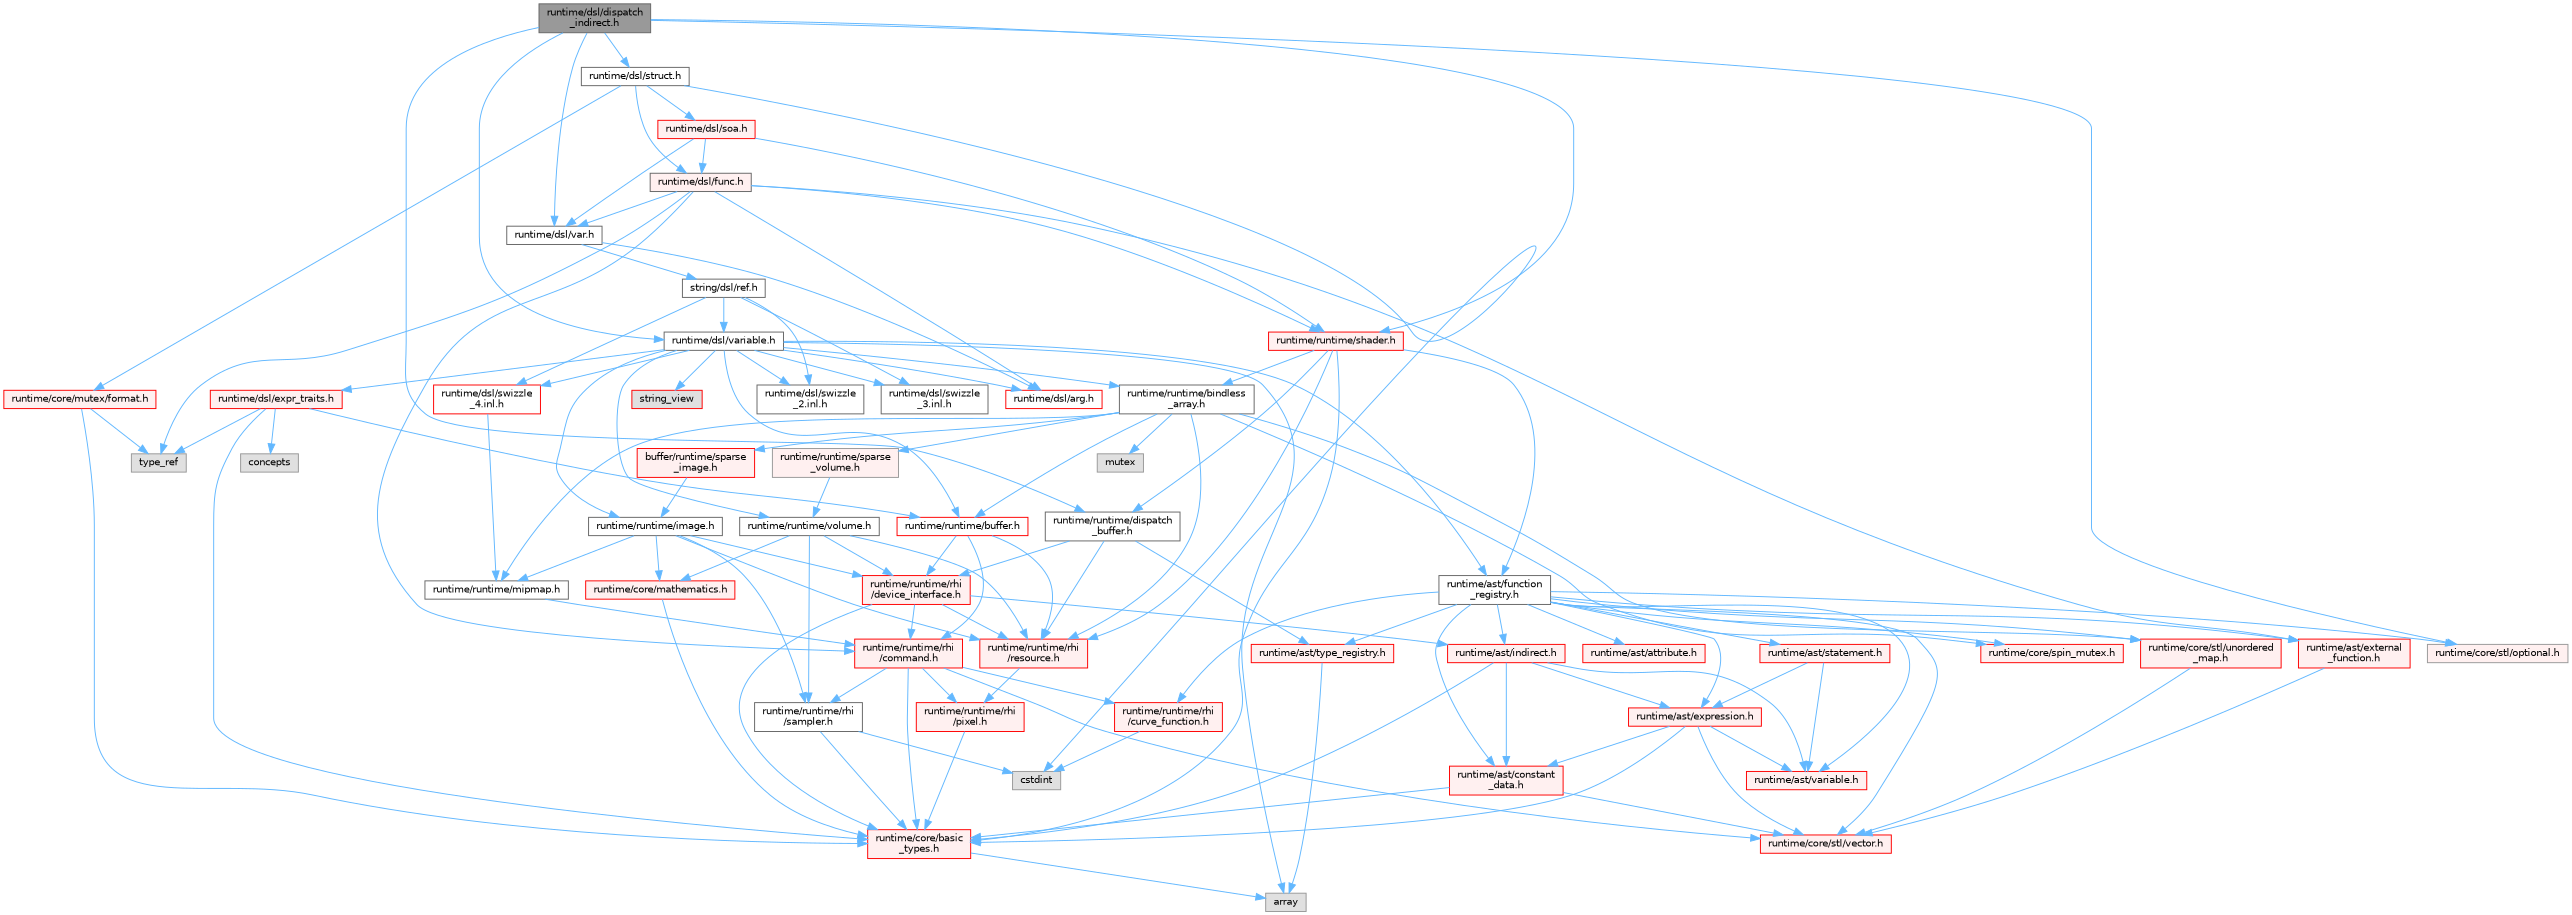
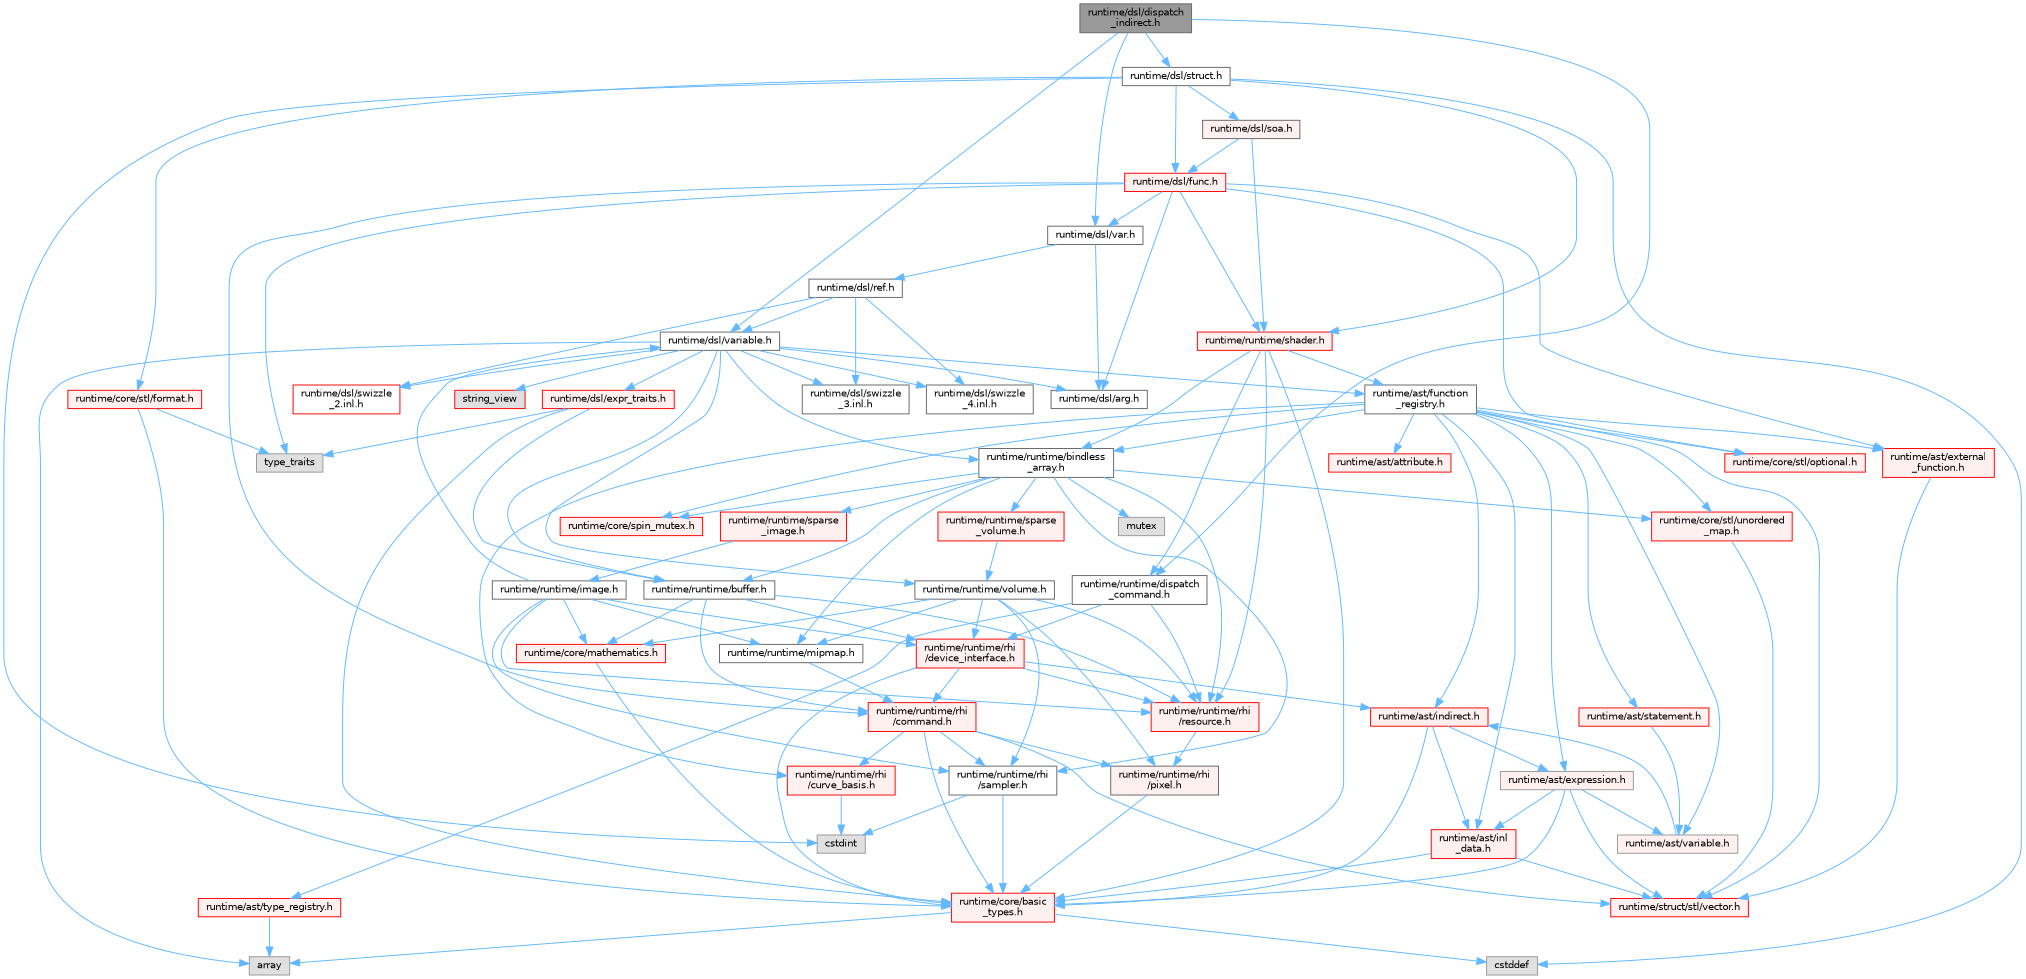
edge "runtime/dsl/dispatch _indirect.h" -> "runtime/runtime/shader.h": now "runtime/dsl/struct.h" -> "runtime/runtime/shader.h"
edge "runtime/dsl/dispatch _indirect.h" -> "runtime/core/stl/optional.h": now "runtime/dsl/func.h" -> "runtime/core/stl/optional.h"
node "runtime/dsl/soa.h": color red -> grey40
edge "runtime/dsl/soa.h" -> "runtime/dsl/var.h": removed
node "runtime/dsl/func.h": color grey40 -> red
node "string/dsl/ref.h": label "string/dsl/ref.h" -> "runtime/dsl/ref.h"
node "runtime/core/mutex/format.h": label "runtime/core/mutex/format.h" -> "runtime/core/stl/format.h"
node "runtime/dsl/swizzle _4.inl.h": color red -> grey40
node "runtime/dsl/swizzle _2.inl.h": color grey40 -> red
node "runtime/dsl/arg.h": color red -> grey40
edge "runtime/dsl/variable.h" -> "runtime/runtime/image.h": reversed
node "type_ref": label "type_ref" -> "type_traits"
node "concepts": removed
node "buffer/runtime/sparse _image.h": label "buffer/runtime/sparse _image.h" -> "runtime/runtime/sparse _image.h"
node "runtime/runtime/sparse _volume.h": color grey60 -> red
edge "runtime/dsl/swizzle _4.inl.h" -> "runtime/runtime/mipmap.h": now "runtime/runtime/volume.h" -> "runtime/runtime/mipmap.h"
node "runtime/runtime/buffer.h": color red -> grey40
node "runtime/runtime/dispatch _buffer.h": label "runtime/runtime/dispatch _buffer.h" -> "runtime/runtime/dispatch _command.h"
edge "runtime/runtime/buffer.h" -> "runtime/core/mathematics.h": added
edge "runtime/ast/function _registry.h" -> "runtime/ast/type_registry.h": now "runtime/ast/function _registry.h" -> "runtime/runtime/bindless _array.h"
edge "runtime/runtime/bindless _array.h" -> "runtime/runtime/rhi /sampler.h": added
node "runtime/core/stl/optional.h": color grey60 -> red
edge "runtime/runtime/volume.h" -> "runtime/runtime/rhi /pixel.h": added
edge "runtime/ast/indirect.h" -> "runtime/ast/variable.h": reversed
edge "runtime/ast/statement.h" -> "runtime/ast/expression.h": removed
node "runtime/runtime/rhi /pixel.h": color red -> grey40
node "runtime/runtime/rhi /curve_function.h": label "runtime/runtime/rhi /curve_function.h" -> "runtime/runtime/rhi /curve_basis.h"
node "runtime/ast/expression.h": color red -> grey60
node "runtime/ast/constant _data.h": label "runtime/ast/constant _data.h" -> "runtime/ast/inl _data.h"
node "runtime/ast/variable.h": color red -> grey60
node "runtime/core/stl/vector.h": label "runtime/core/stl/vector.h" -> "runtime/struct/stl/vector.h"
node "cstddef": added
